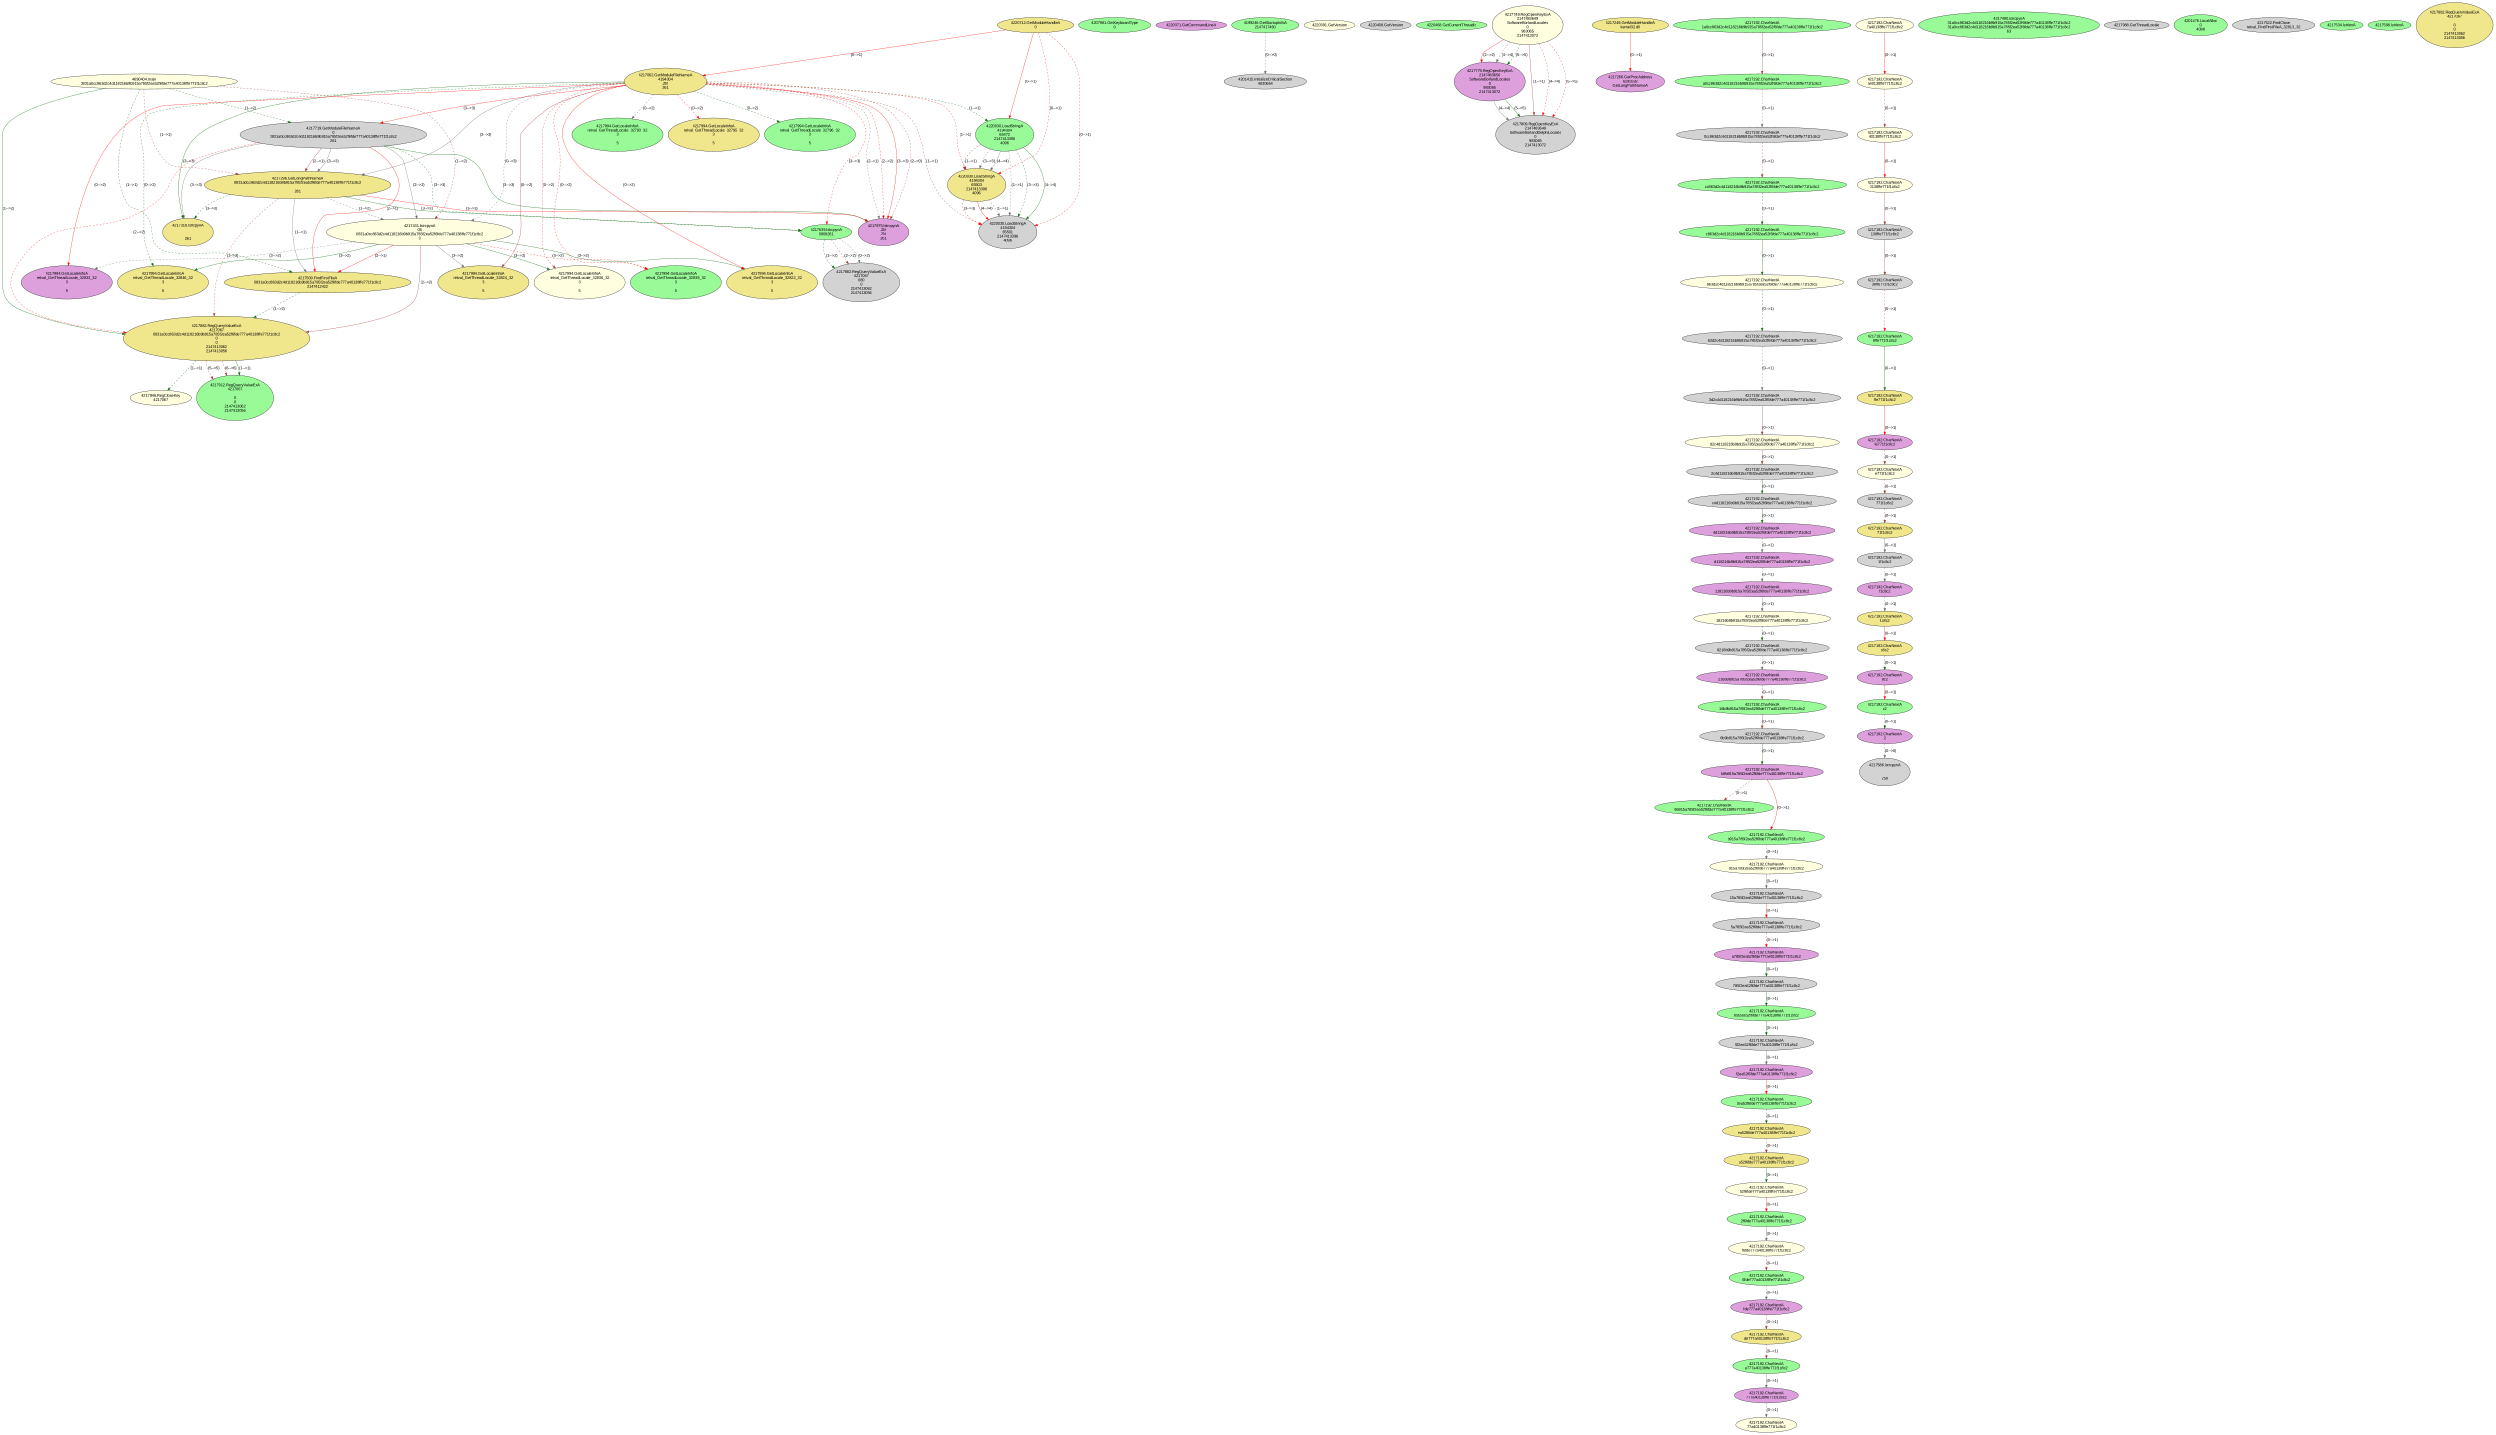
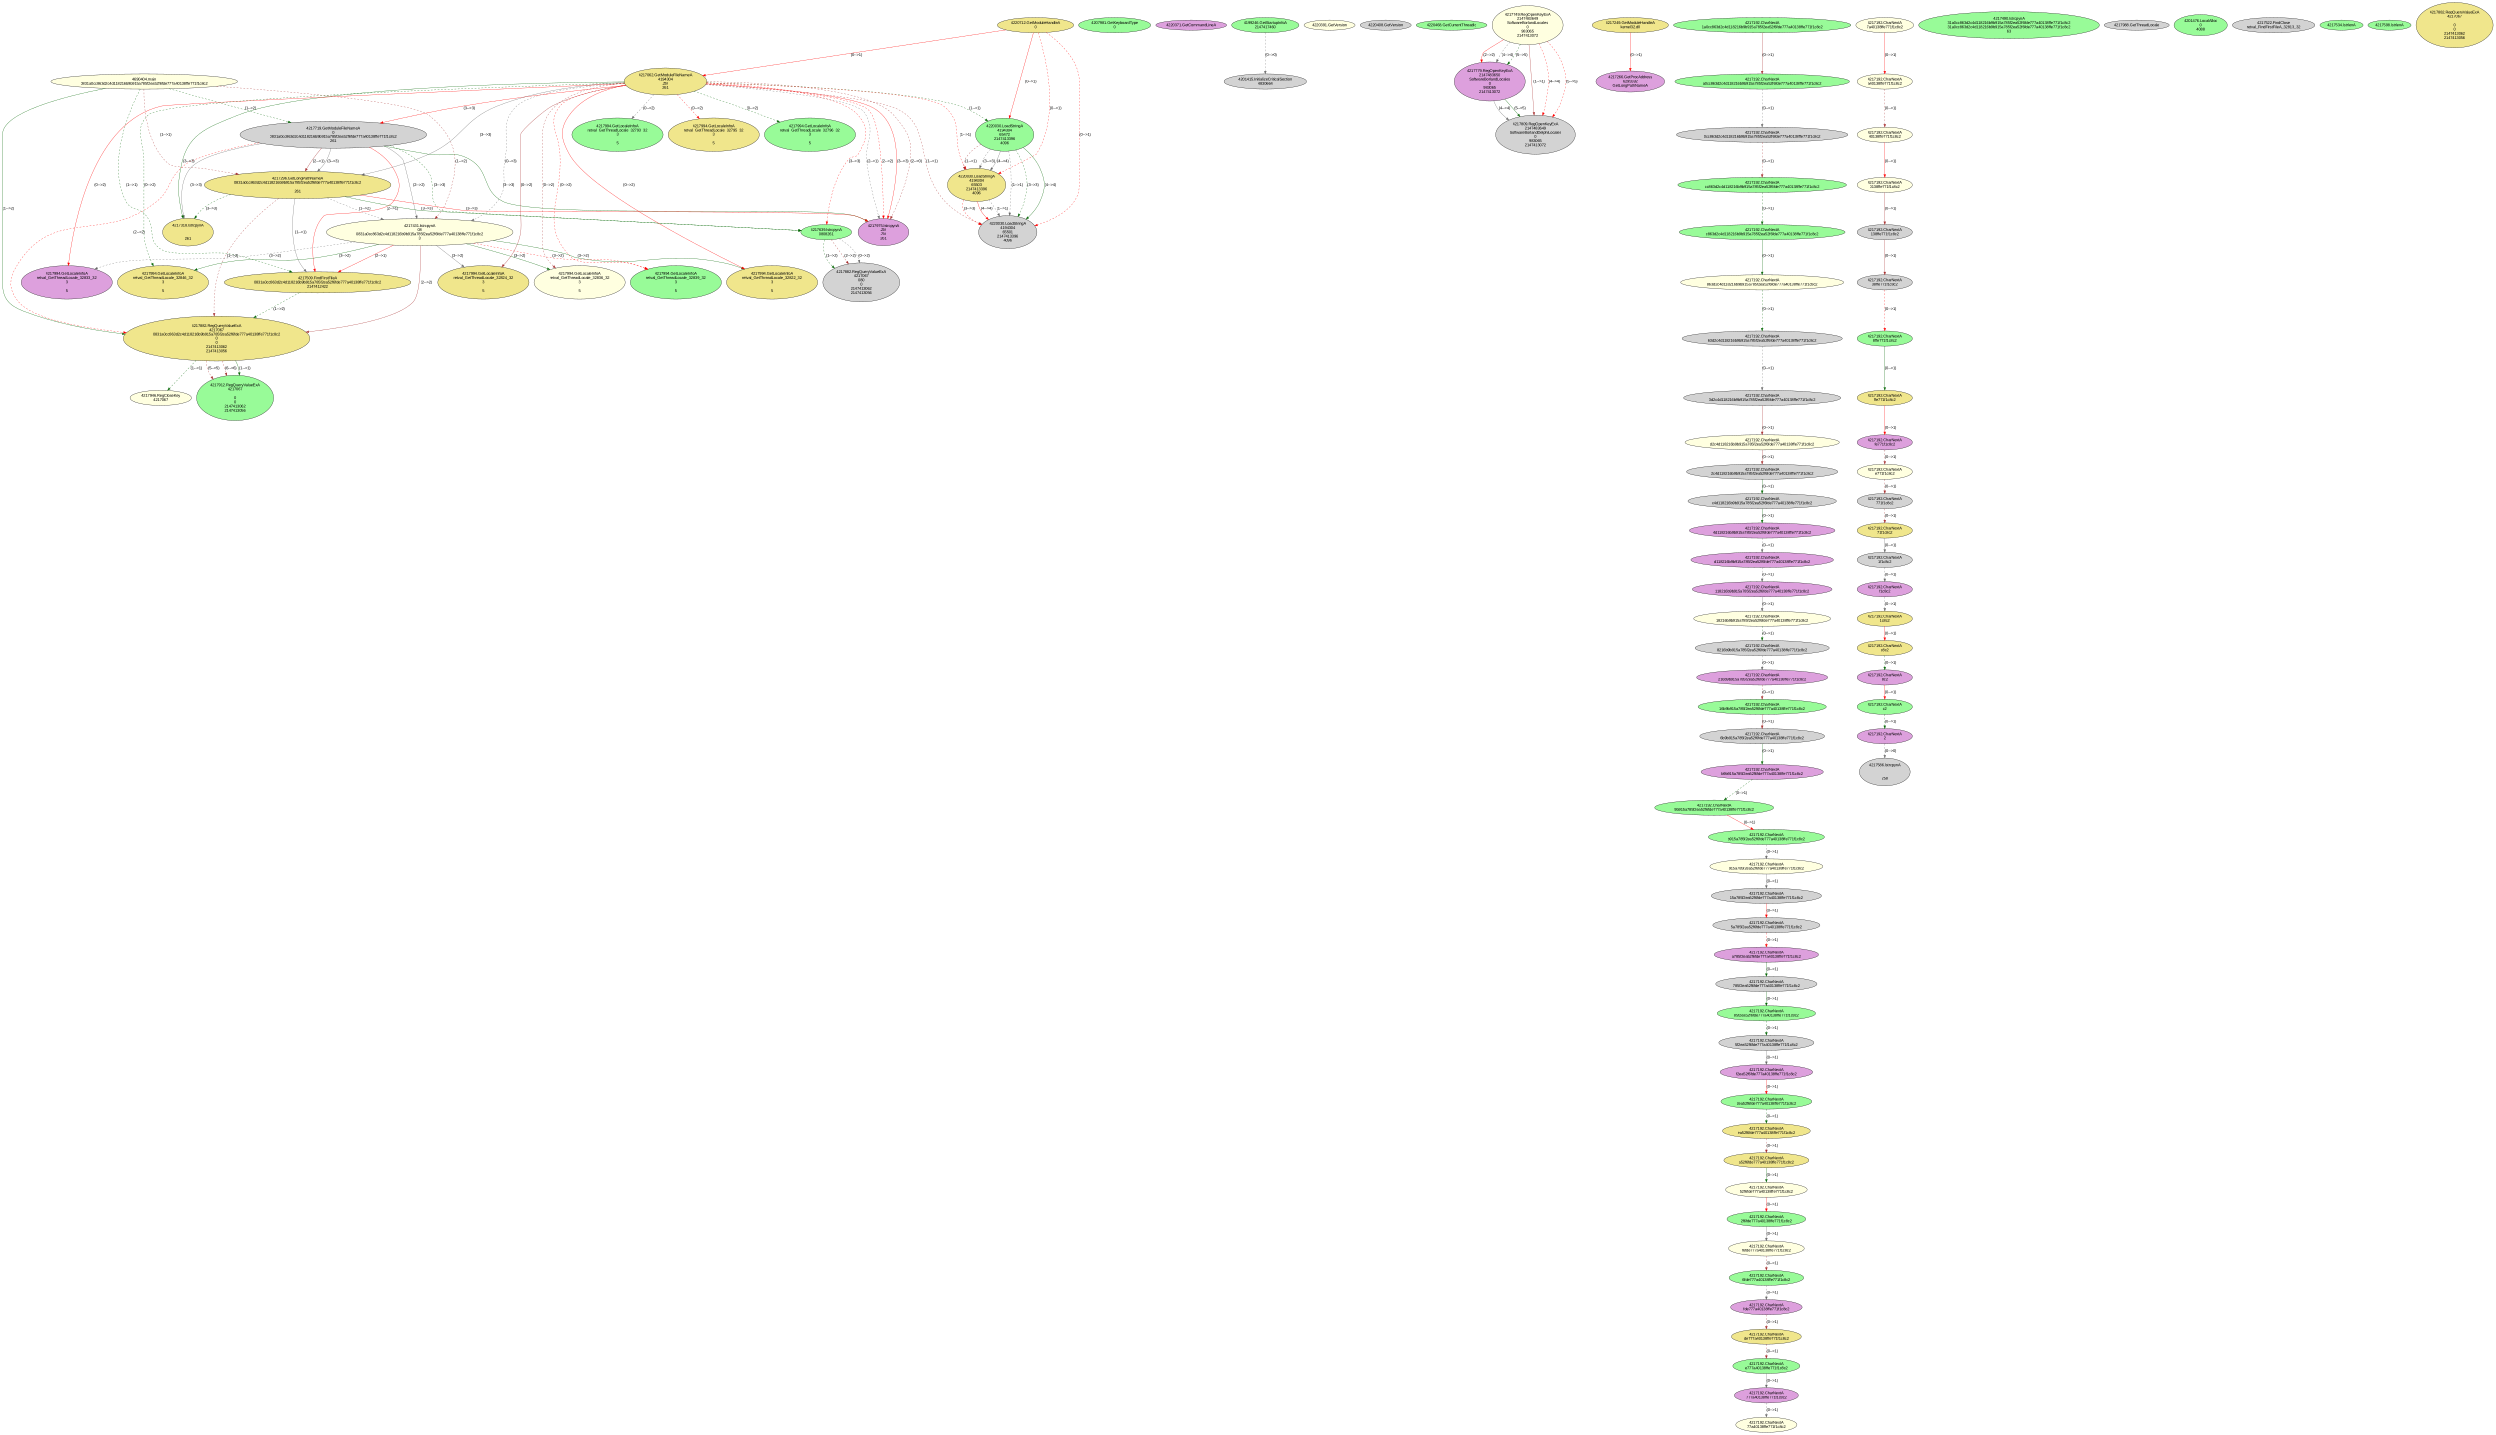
edge "4217192.CharNextA b9b915a785f2ea52f6fde777a40138ffe771f1c8c2" -> "4217192.CharNextA 9b915a785f2ea52f6fde777a40138ffe771f1c8c2": color brown -> darkgreen
edge "4217192.CharNextA b9b915a785f2ea52f6fde777a40138ffe771f1c8c2" -> "4217192.CharNextA b915a785f2ea52f6fde777a40138ffe771f1c8c2": now "4217192.CharNextA 9b915a785f2ea52f6fde777a40138ffe771f1c8c2" -> "4217192.CharNextA b915a785f2ea52f6fde777a40138ffe771f1c8c2"
edge "4217192.CharNextA 85f2ea52f6fde777a40138ffe771f1c8c2" -> "4217192.CharNextA 5f2ea52f6fde777a40138ffe771f1c8c2": style solid -> dashed
